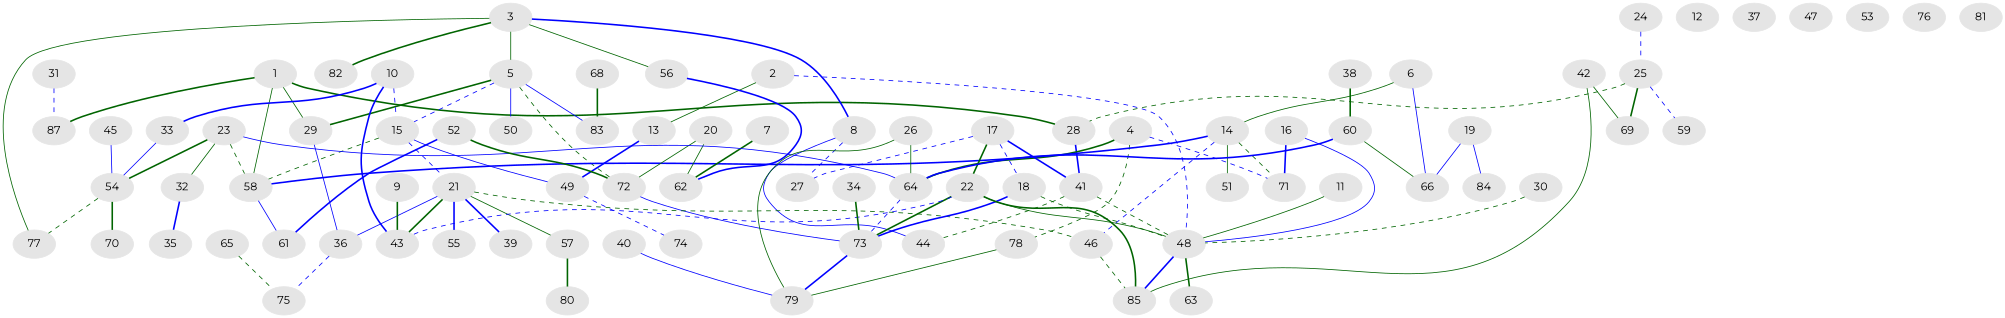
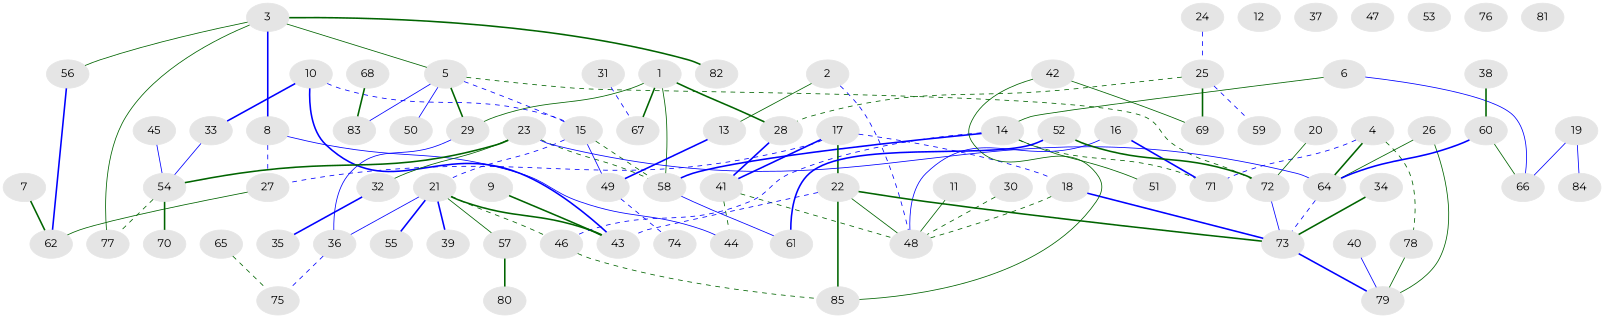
node "87": label "87" -> "67"
edge "20" -- "62": now "27" -- "62"
edge "48" -- "85": removed
node "63": removed
